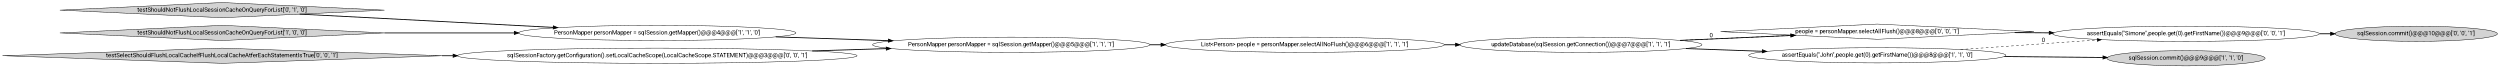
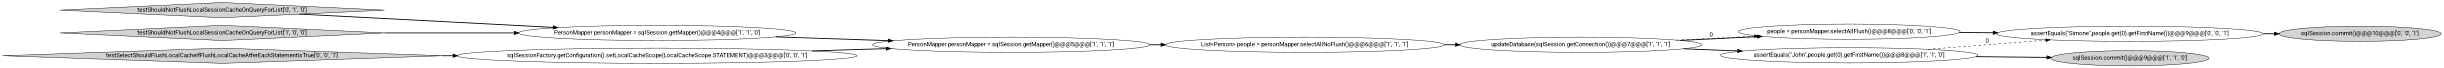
node "people = personMapper.selectAllFlush()@@@8@@@['0', '0', '1']": shape diamond -> ellipse
